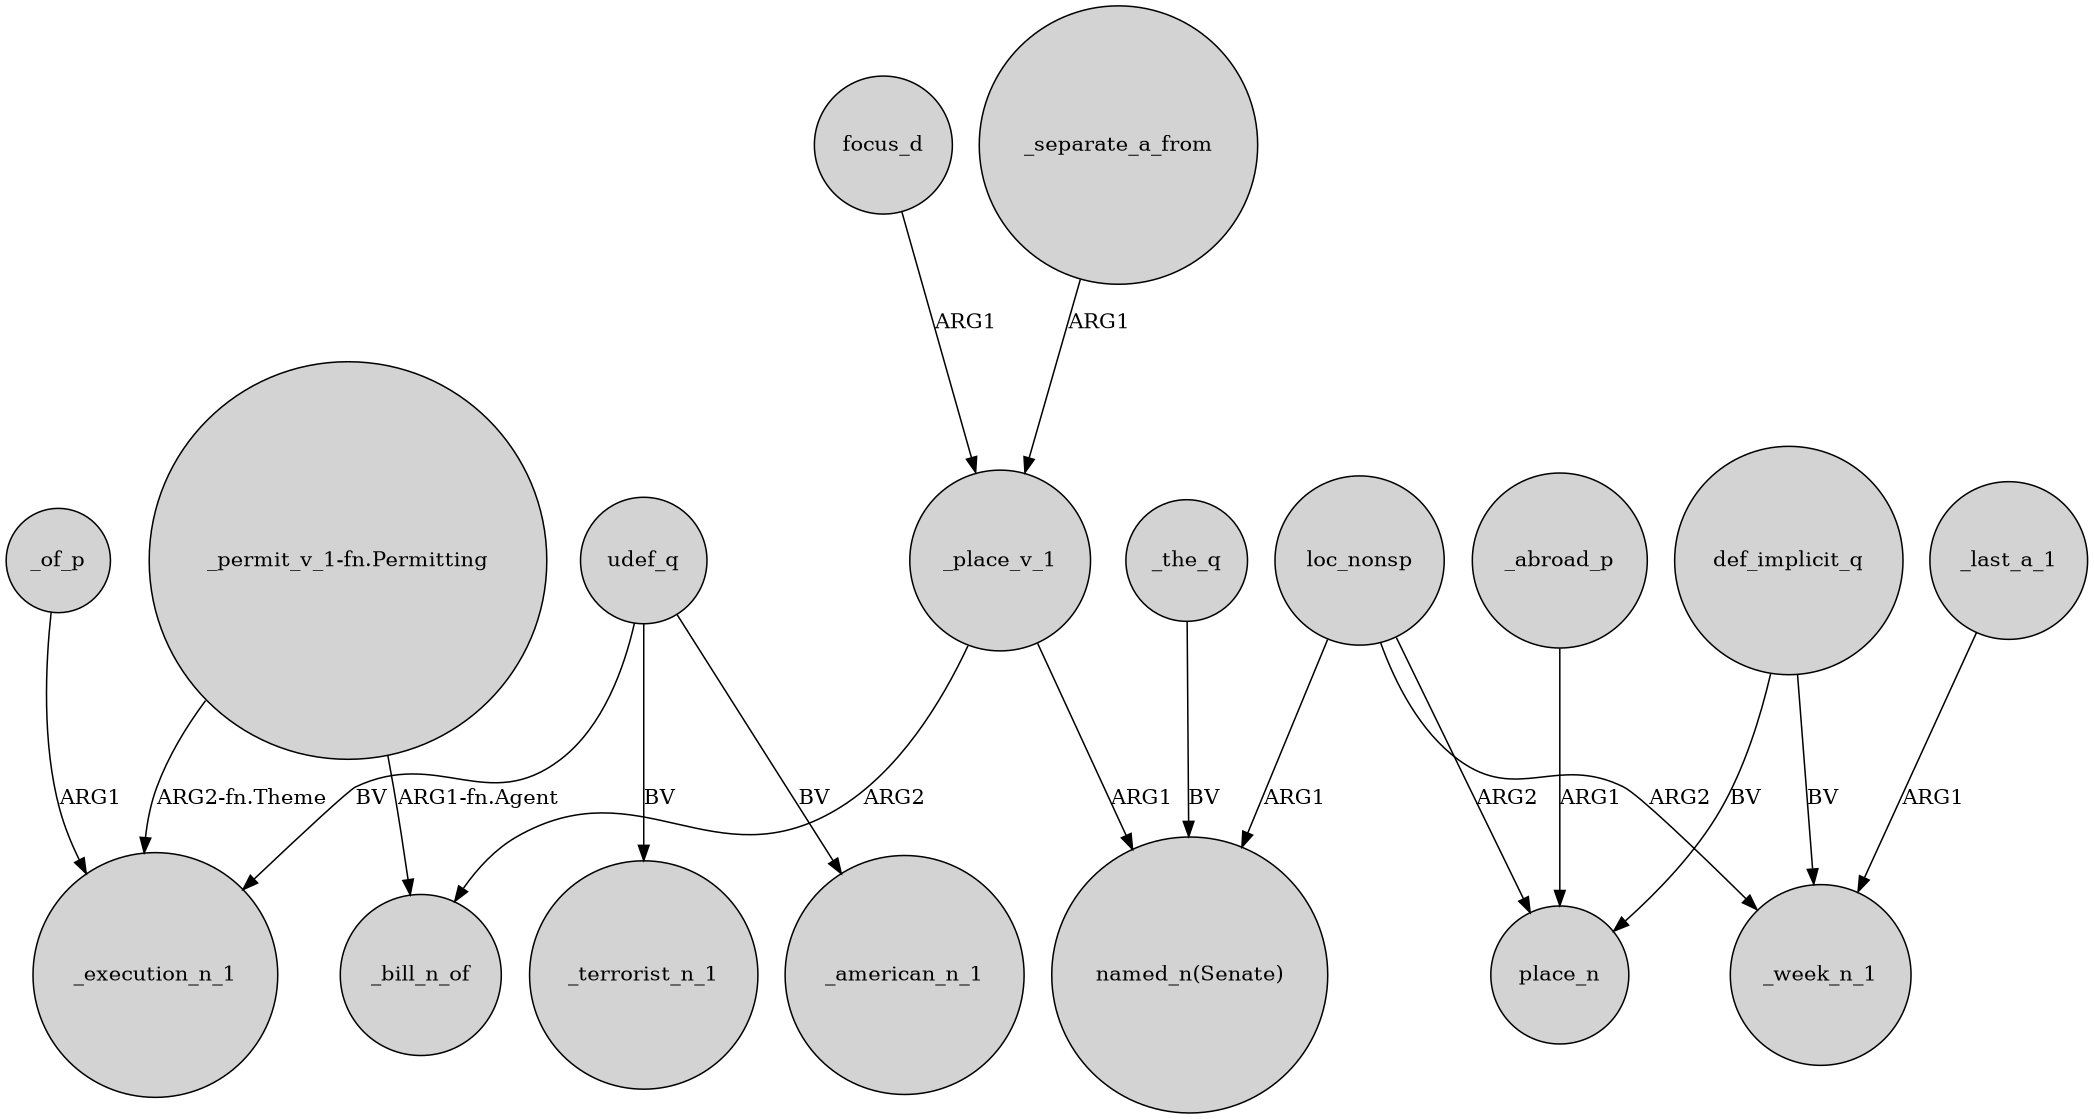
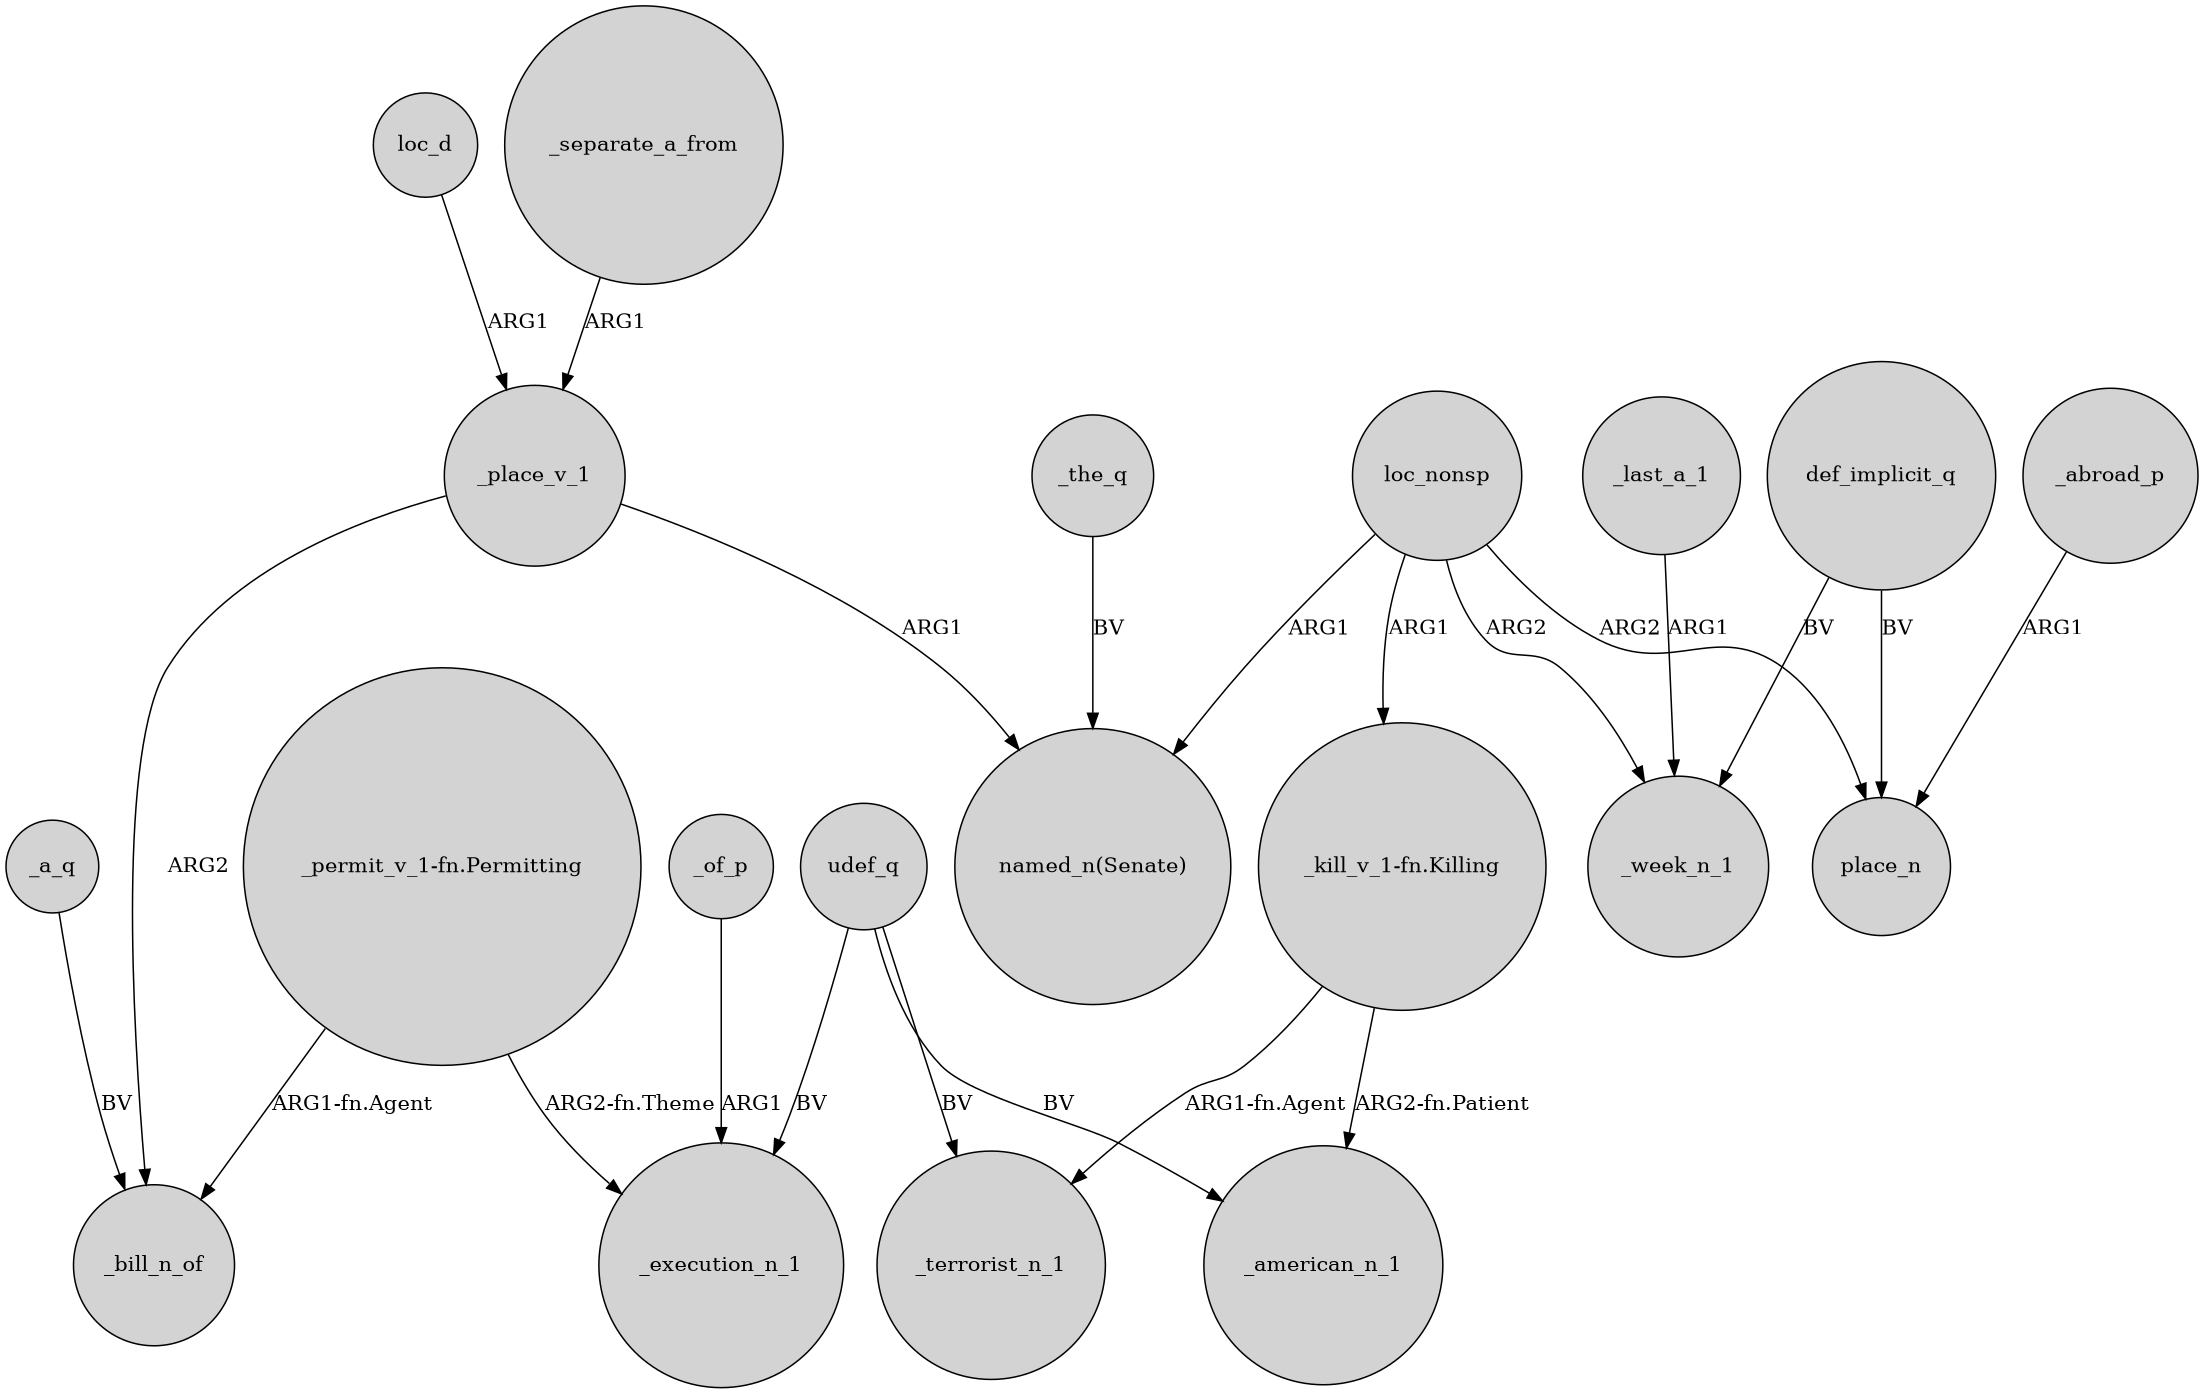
node "focus_d": label "focus_d" -> "loc_d"
node "_a_q": added
node "_kill_v_1-fn.Killing": added
